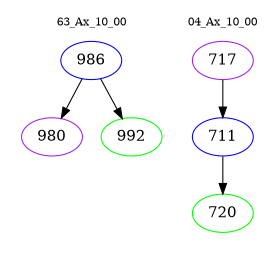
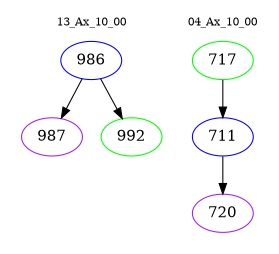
cluster "63_Ax_10_00": label "63_Ax_10_00" -> "13_Ax_10_00"
node "717": color purple -> green
node "980": label "980" -> "987"
node "720": color green -> purple
